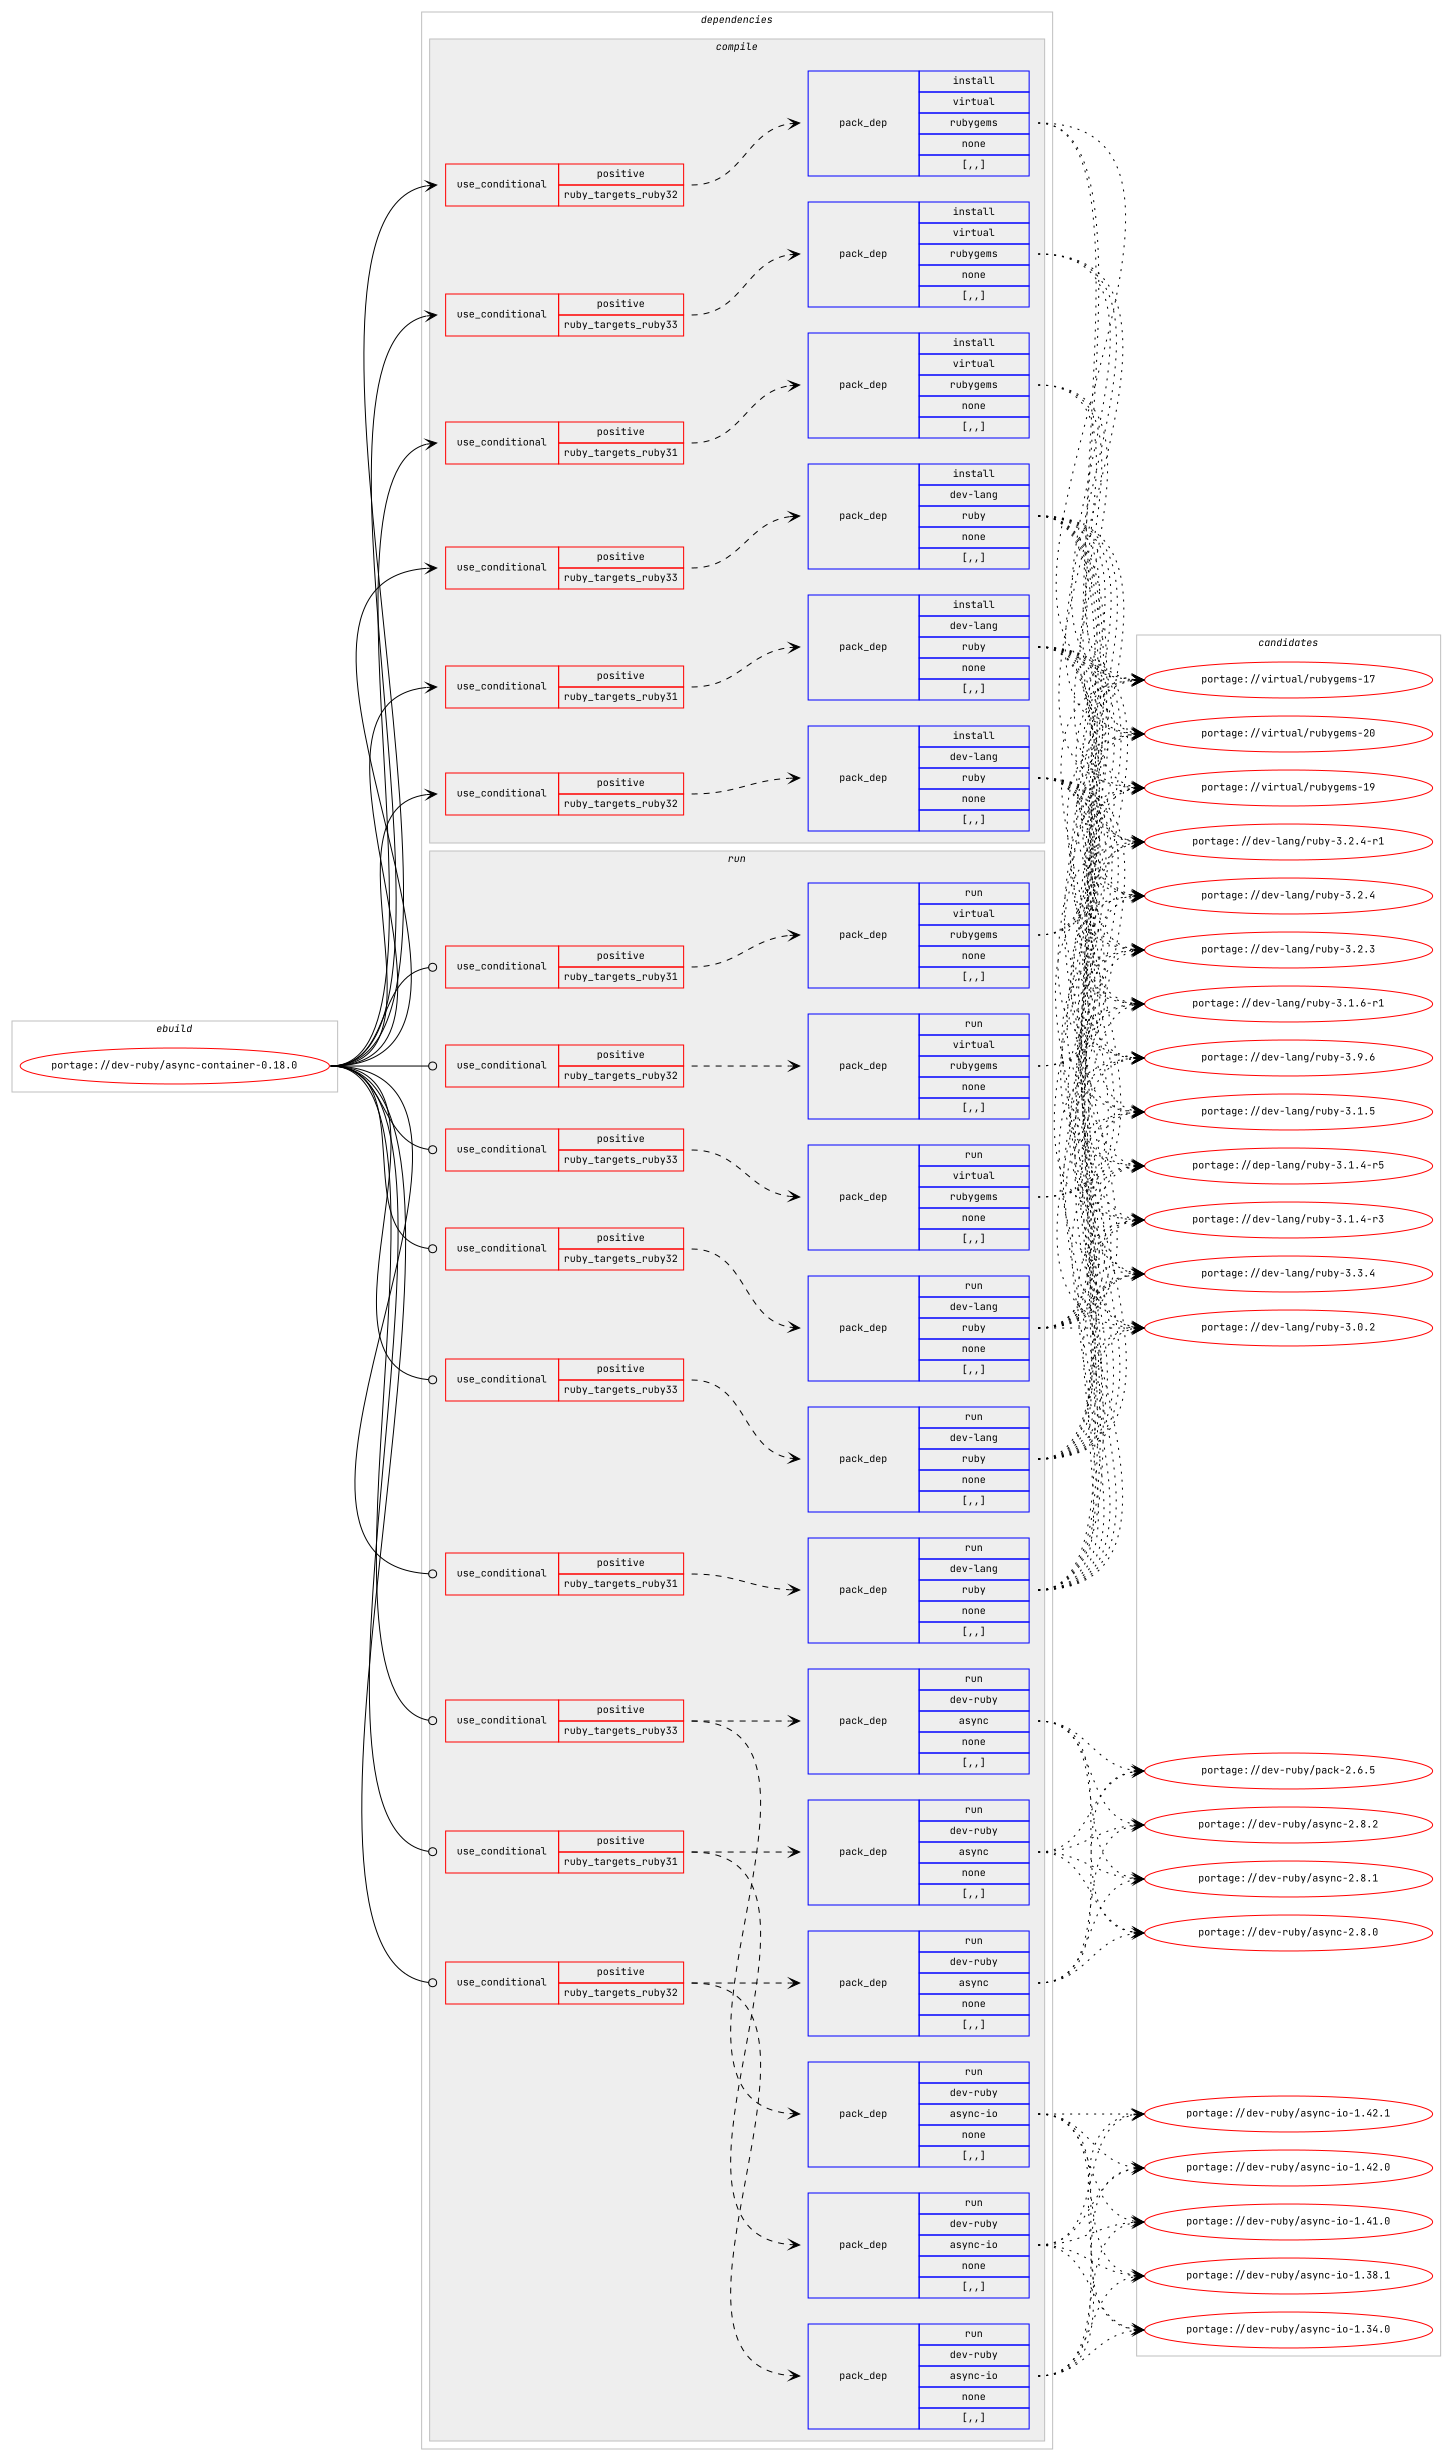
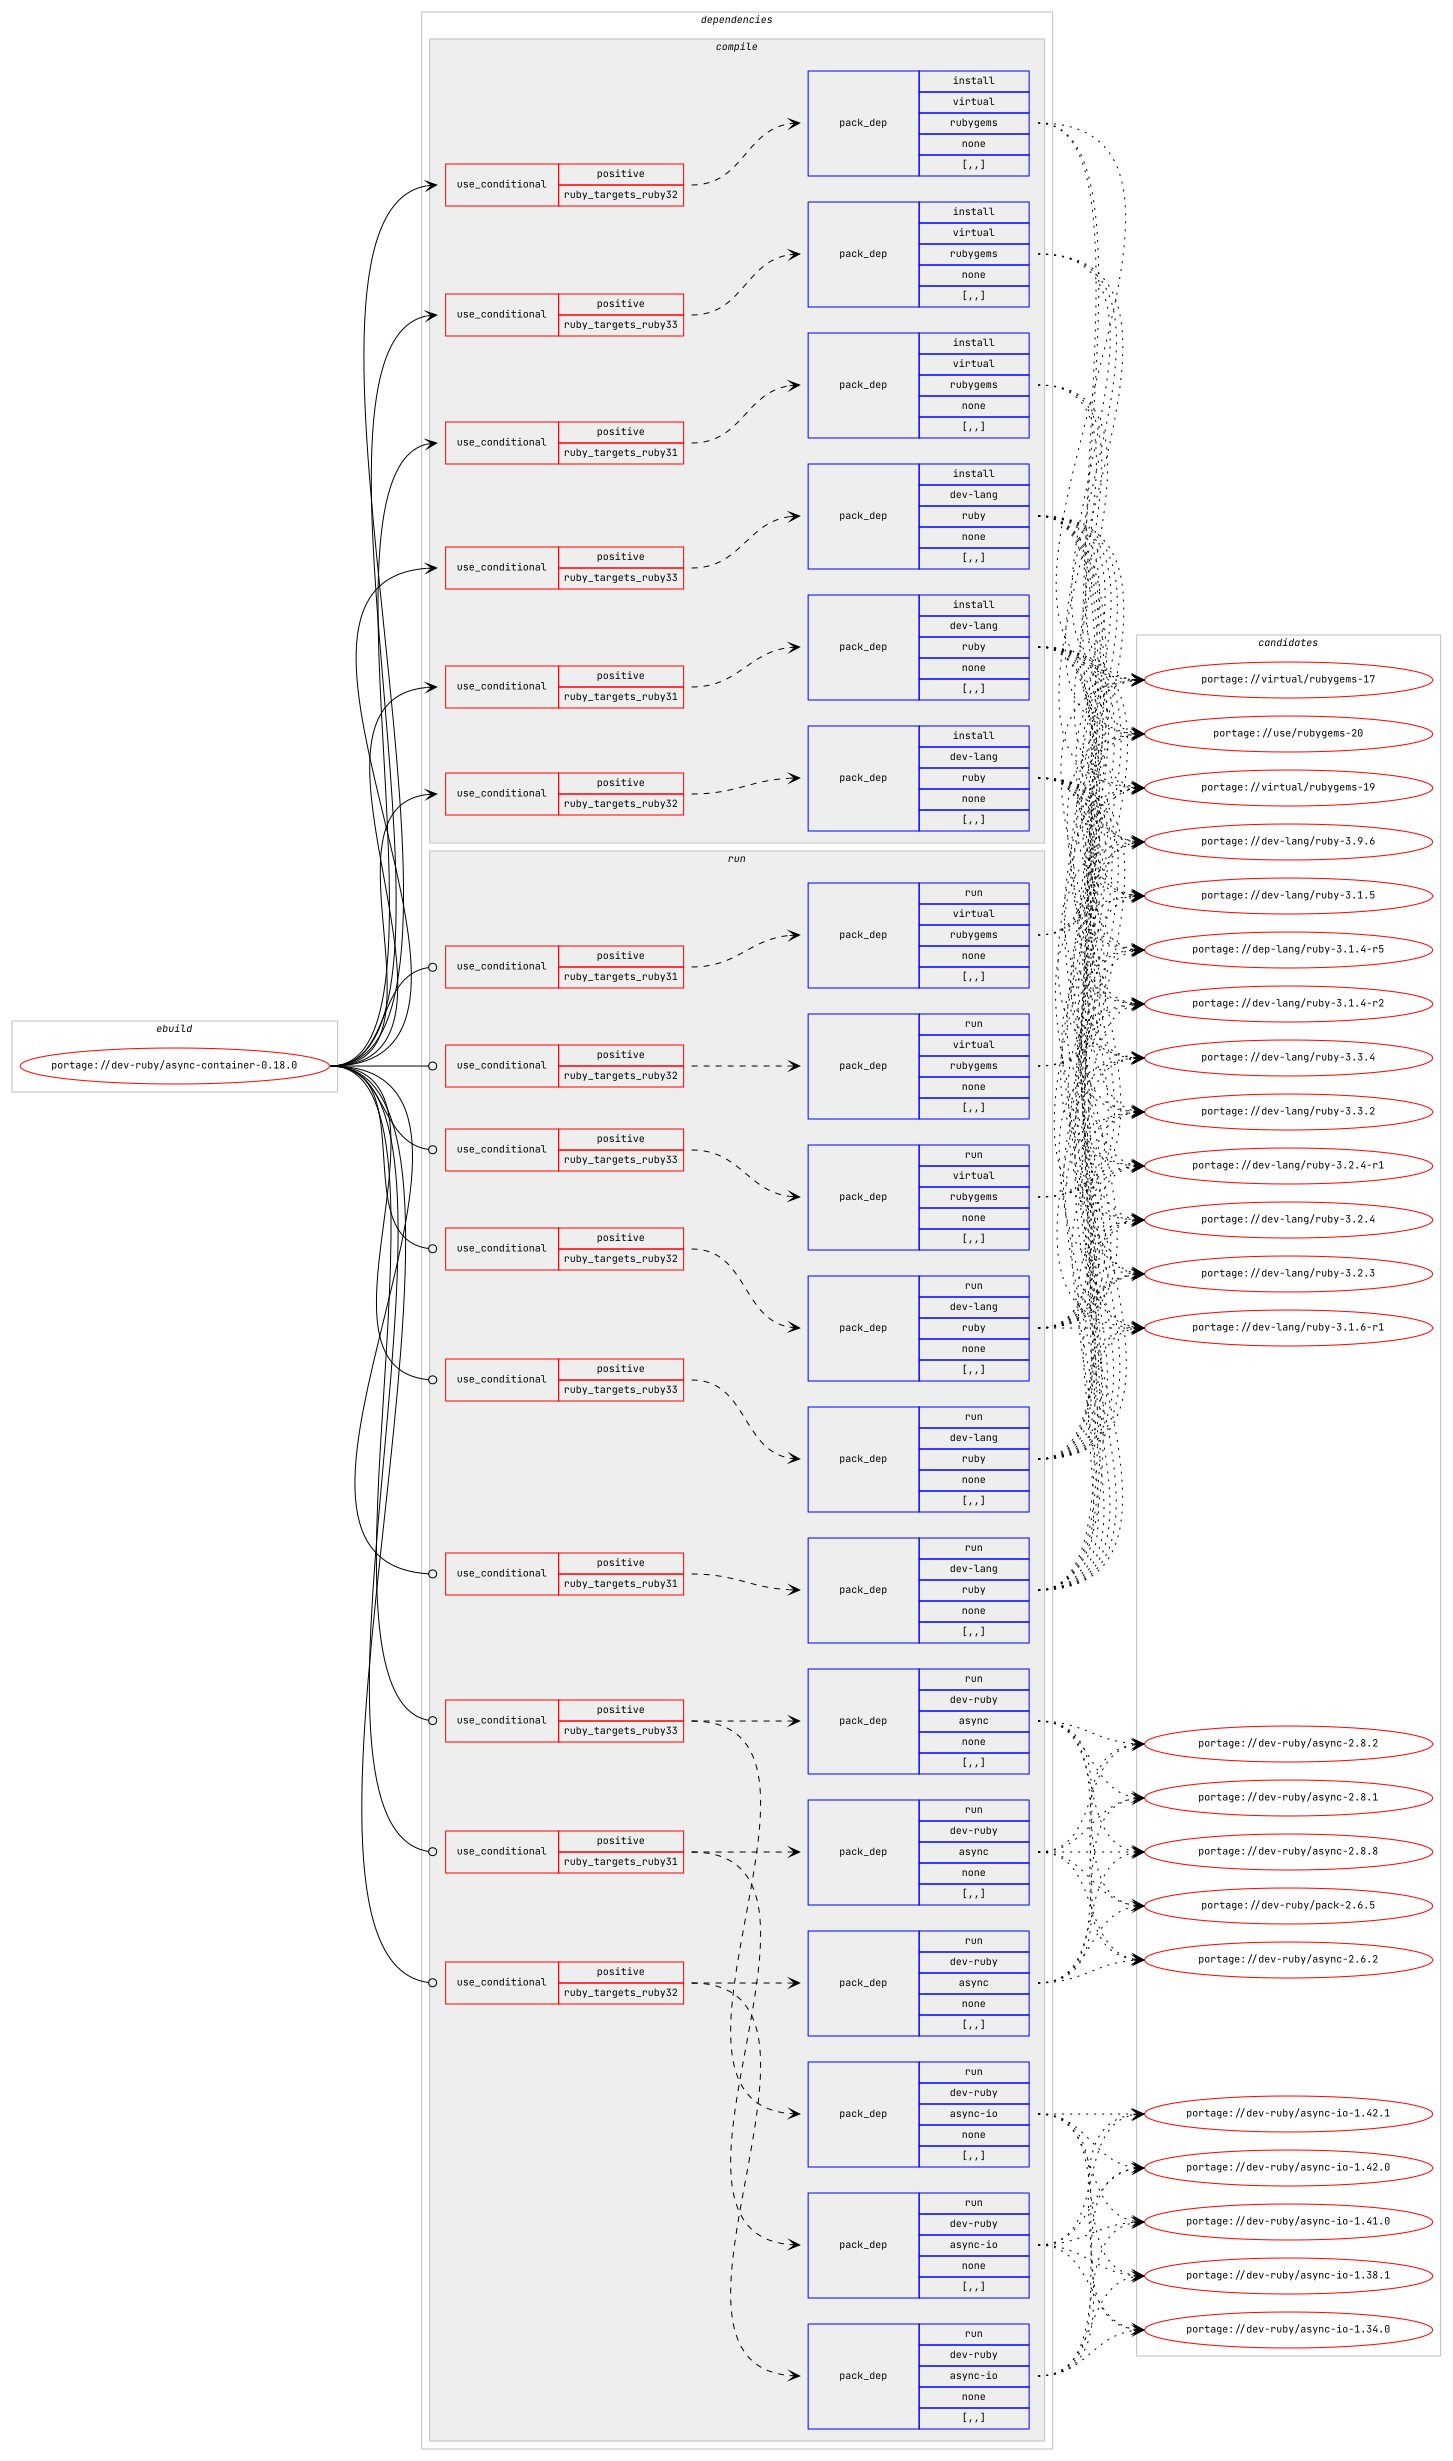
node "portage://virtual/rubygems-20": label "portage://virtual/rubygems-20" -> "portage://use/rubygems-20"
node "portage://dev-lang/ruby-3.1.4-r3": label "portage://dev-lang/ruby-3.1.4-r3" -> "portage://dev-lang/ruby-3.1.4-r2"
node "portage://dev-lang/ruby-3.0.2": label "portage://dev-lang/ruby-3.0.2" -> "portage://dev-lang/ruby-3.3.2"
node "portage://dev-ruby/async-2.8.0": label "portage://dev-ruby/async-2.8.0" -> "portage://dev-ruby/async-2.8.8"
node "portage://dev-ruby/async-2.6.2": added
